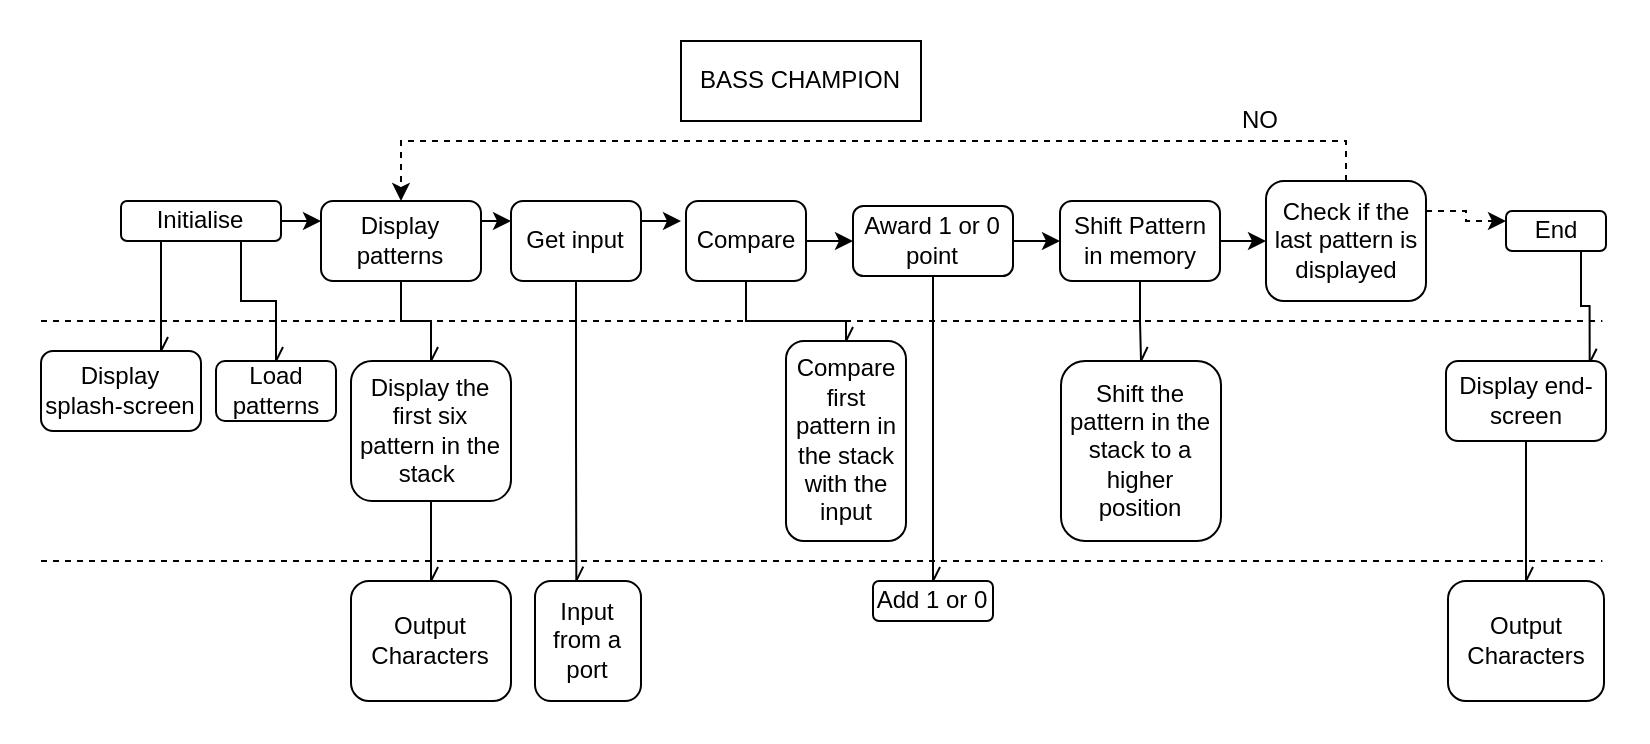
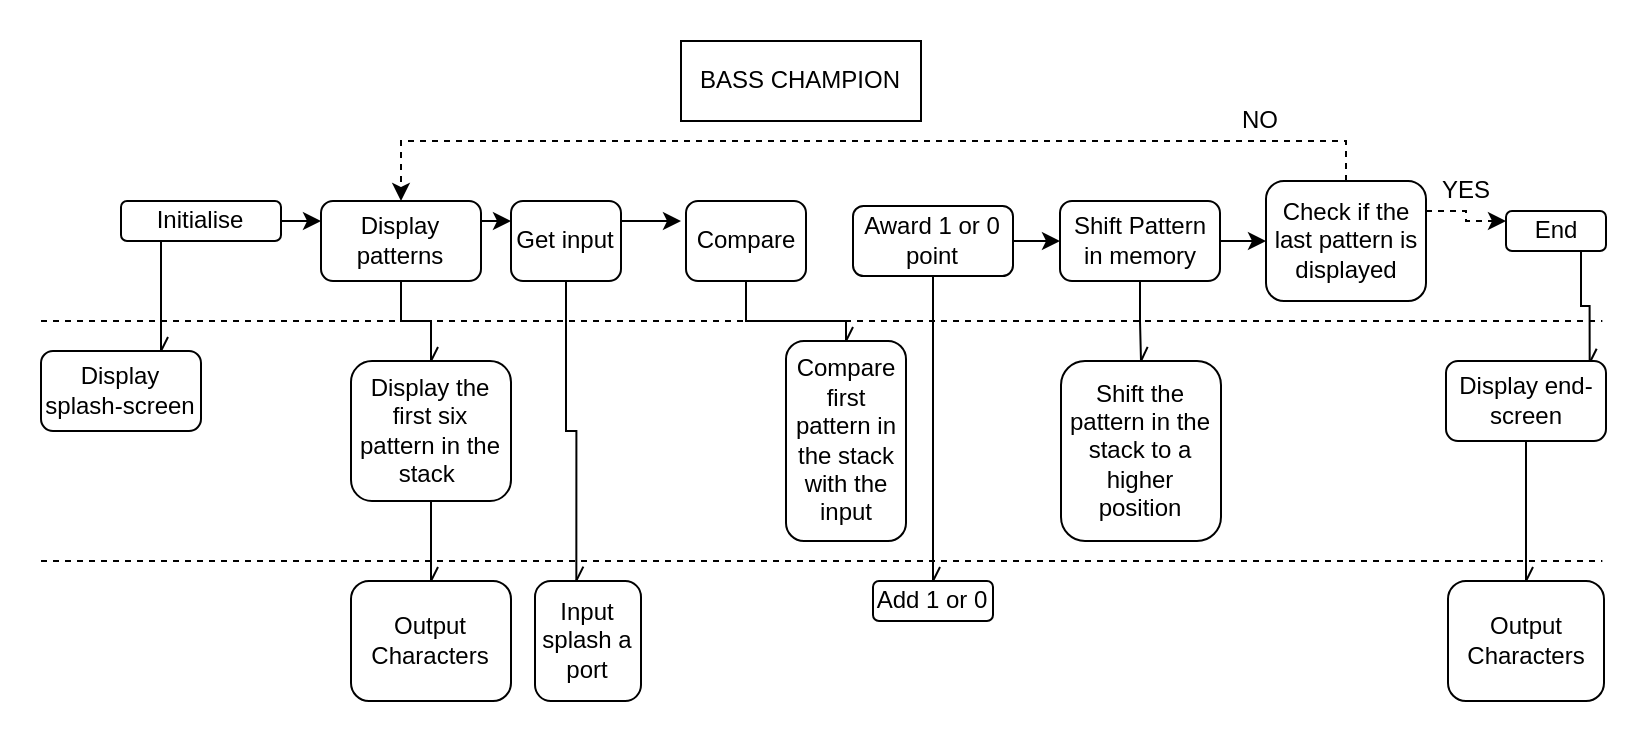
node "YES": added
node "Get input": size 130x80 -> 110x80
edge "Compare" -> "Award 1 or 0 point": removed
edge "Initialise" -> "Load patterns": removed
node "Load patterns": removed
node "Input from a port": label "Input from a port" -> "Input splash a port"
